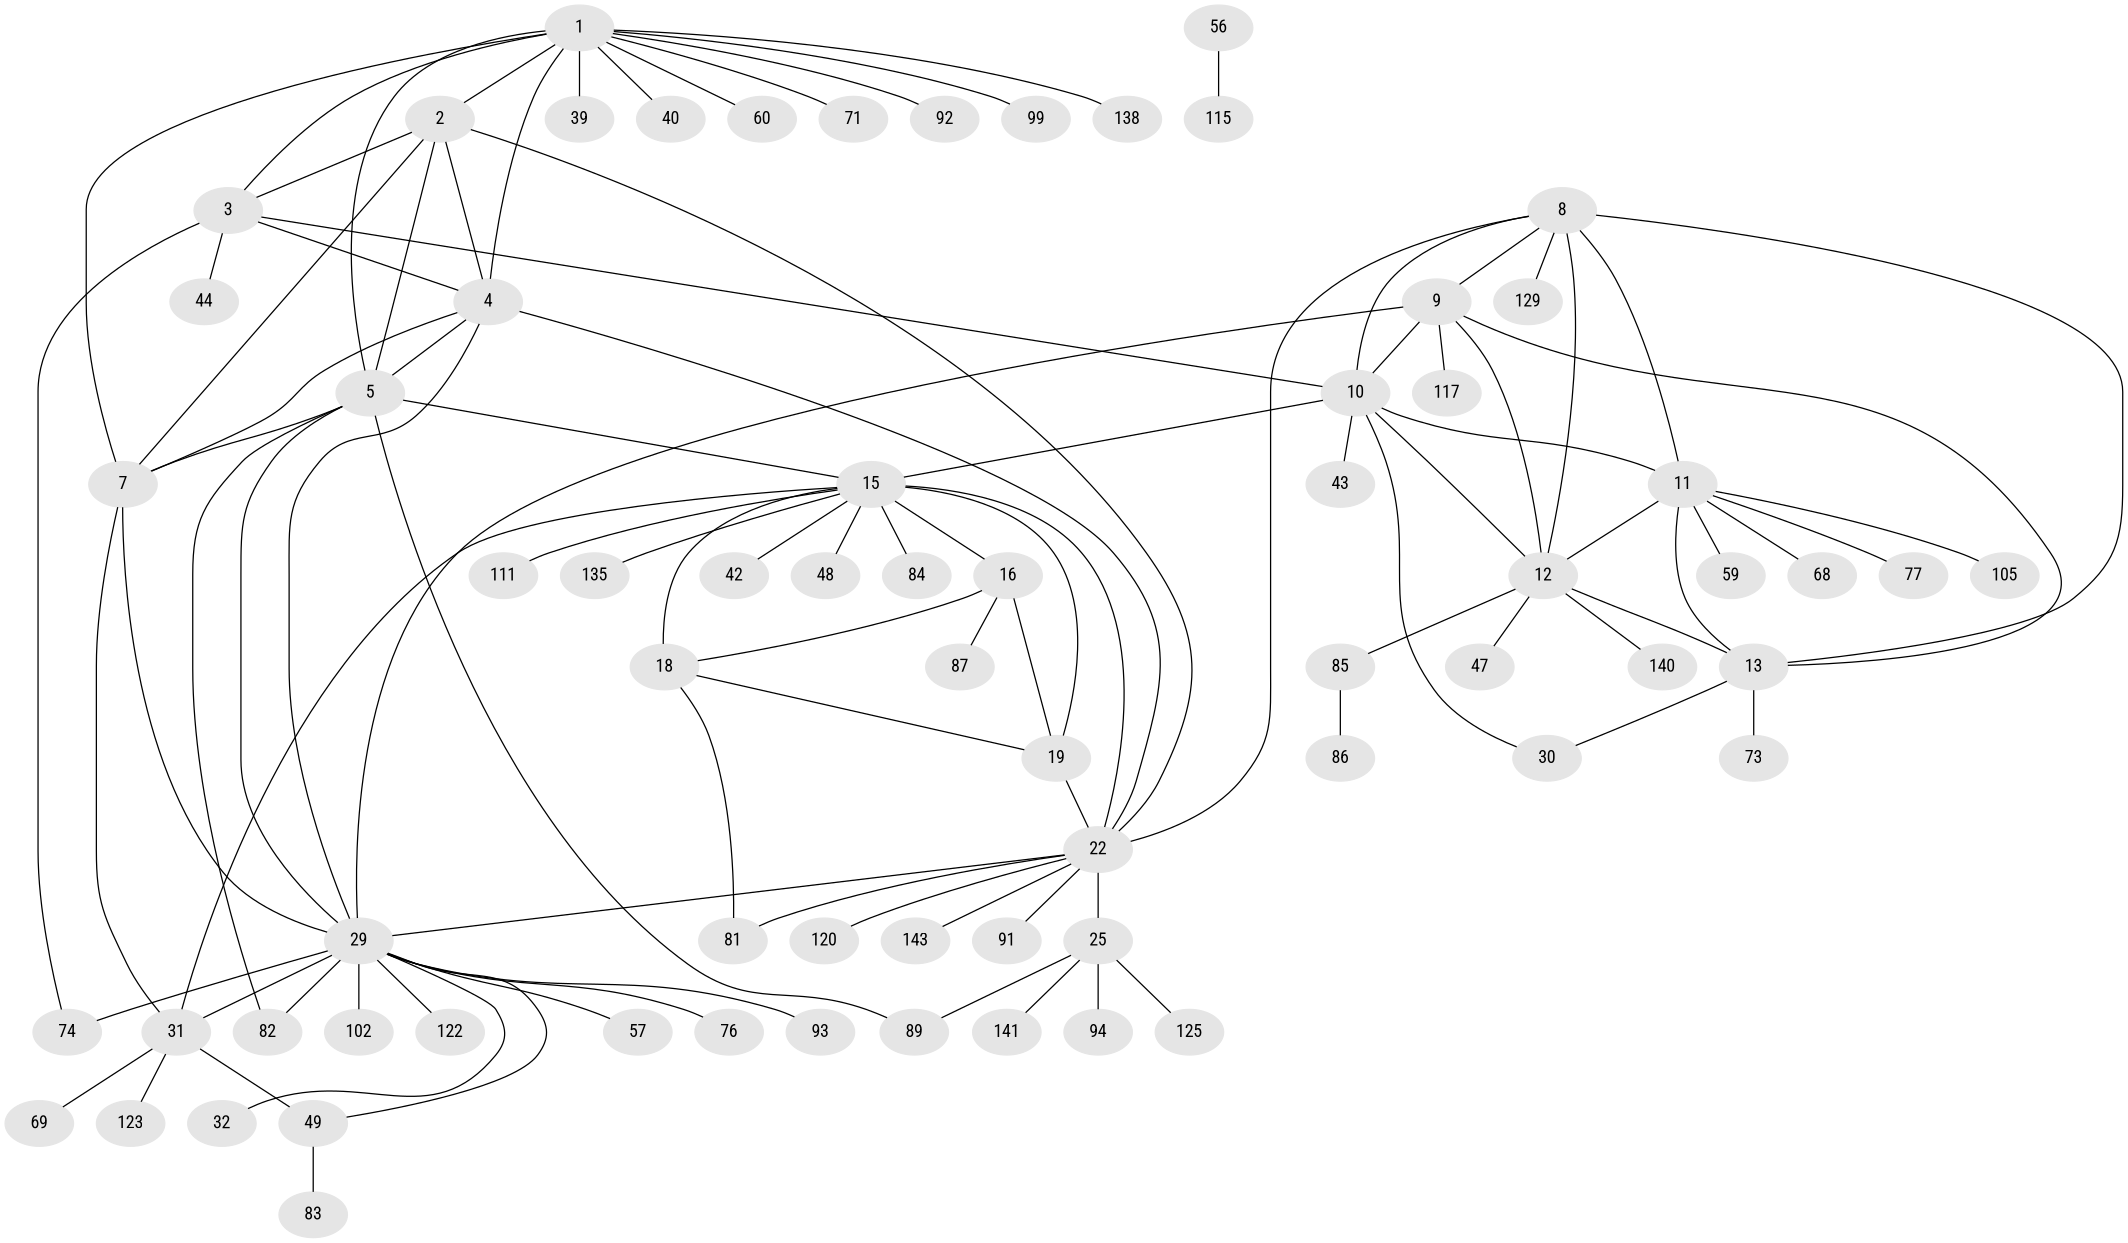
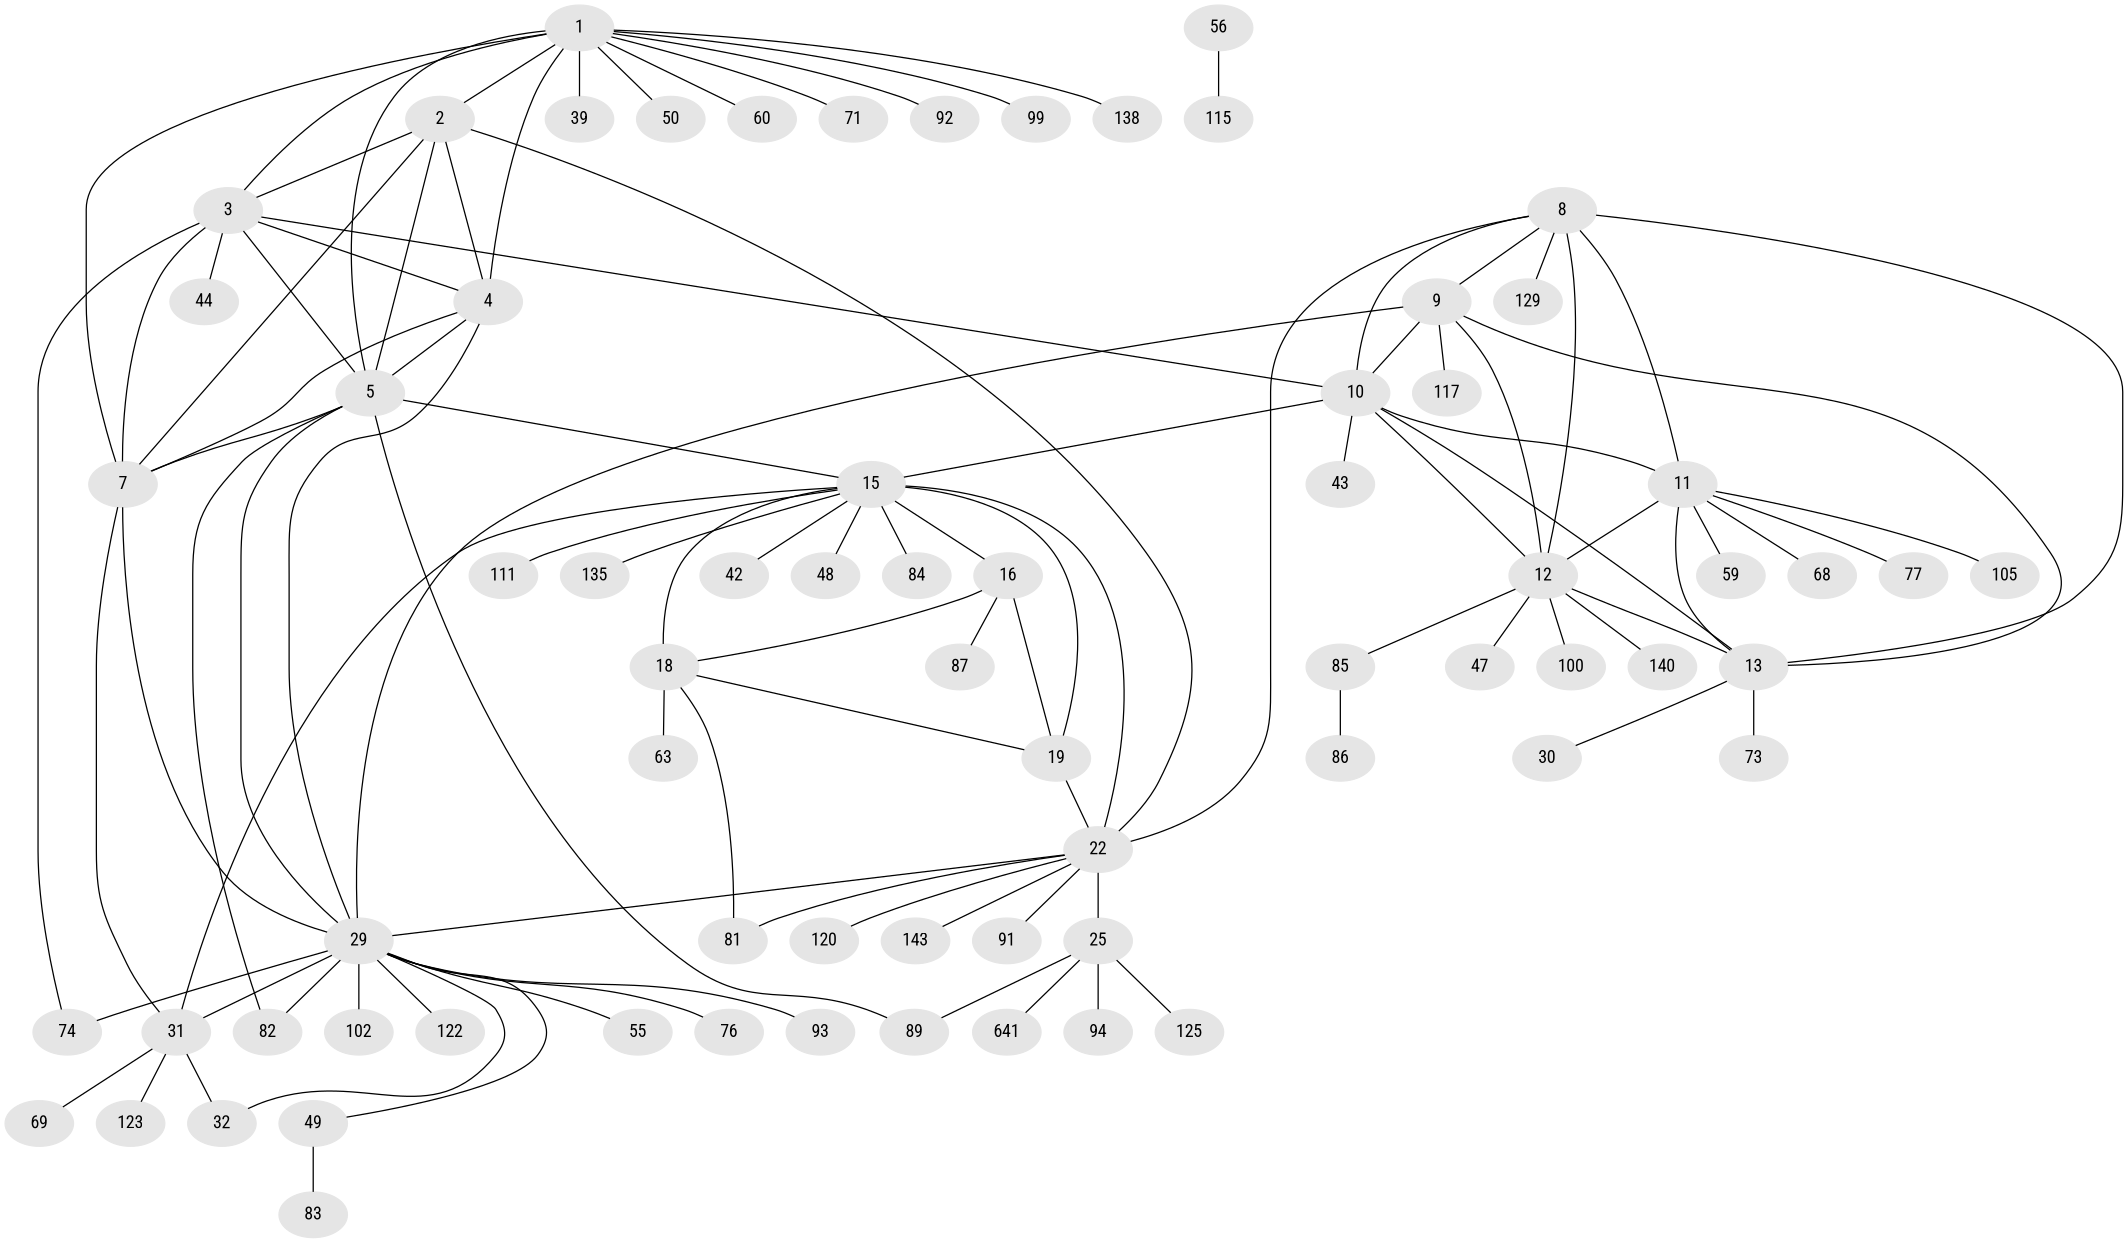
node "40": label "40" -> "50"
edge "3" -- "5": added
edge "3" -- "7": added
edge "4" -- "22": removed
edge "10" -- "30": now "10" -- "13"
node "100": added
node "63": added
node "57": label "57" -> "55"
node "141": label "141" -> "641"
edge "31" -- "49": now "31" -- "32"
